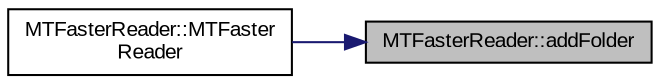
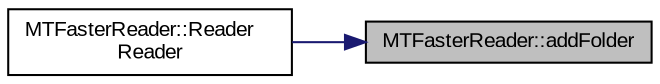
node "MTFasterReader::MTFaster Reader": label "MTFasterReader::MTFaster Reader" -> "MTFasterReader::Reader Reader"
